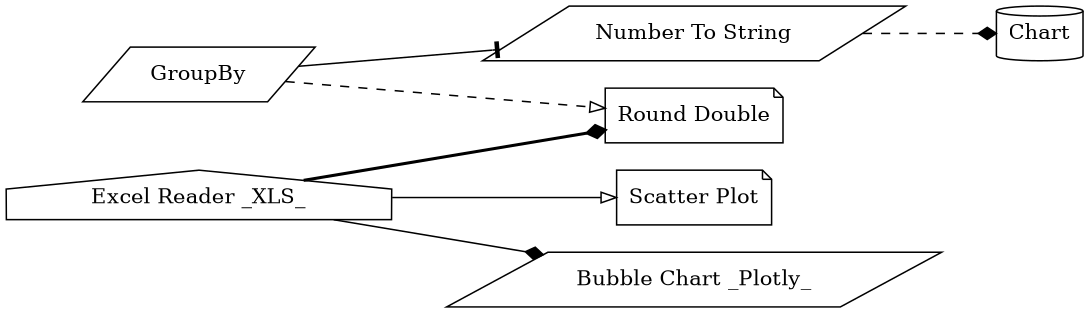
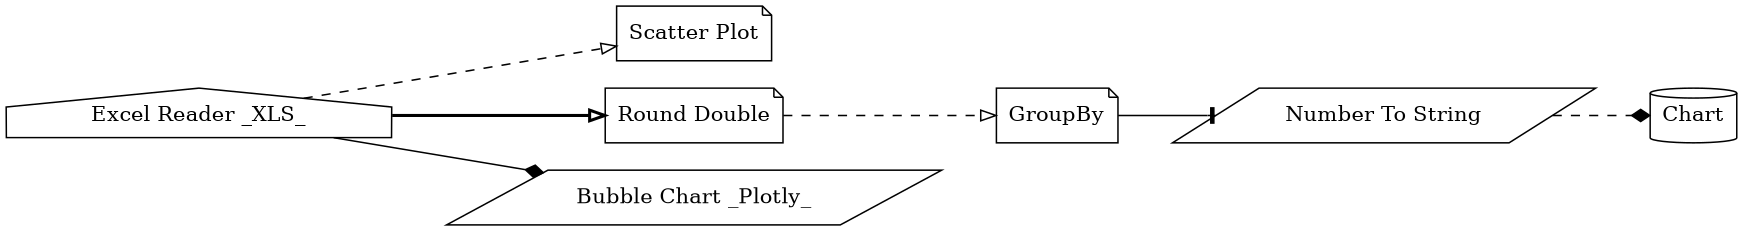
node "GroupBy": shape parallelogram -> note
edge "GroupBy" -> "Round Double": reversed
edge "Excel Reader _XLS_" -> "Round Double": arrowhead diamond -> onormal
edge "Excel Reader _XLS_" -> "Scatter Plot": style solid -> dashed
